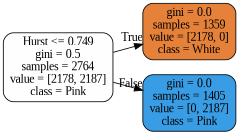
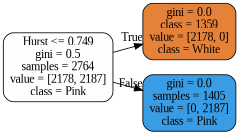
node "gini = 0.0 samples = 1359 value = [2178, 0] class = White": label "gini = 0.0 samples = 1359 value = [2178, 0] class = White" -> "gini = 0.0 class = 1359 value = [2178, 0] class = White"
